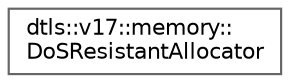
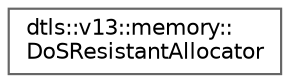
node "dtls::v17::memory:: DoSResistantAllocator": label "dtls::v17::memory:: DoSResistantAllocator" -> "dtls::v13::memory:: DoSResistantAllocator"
